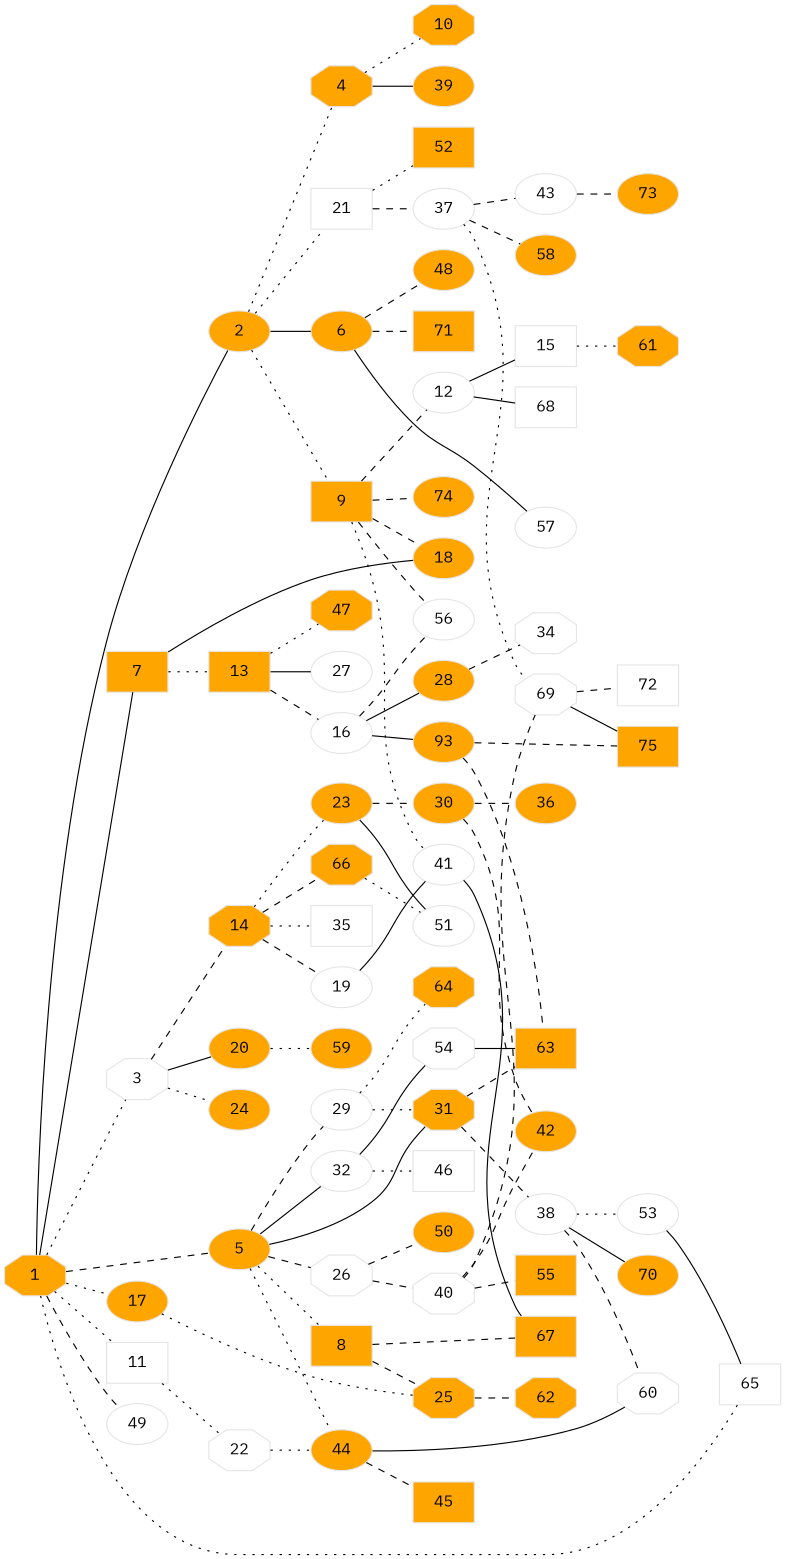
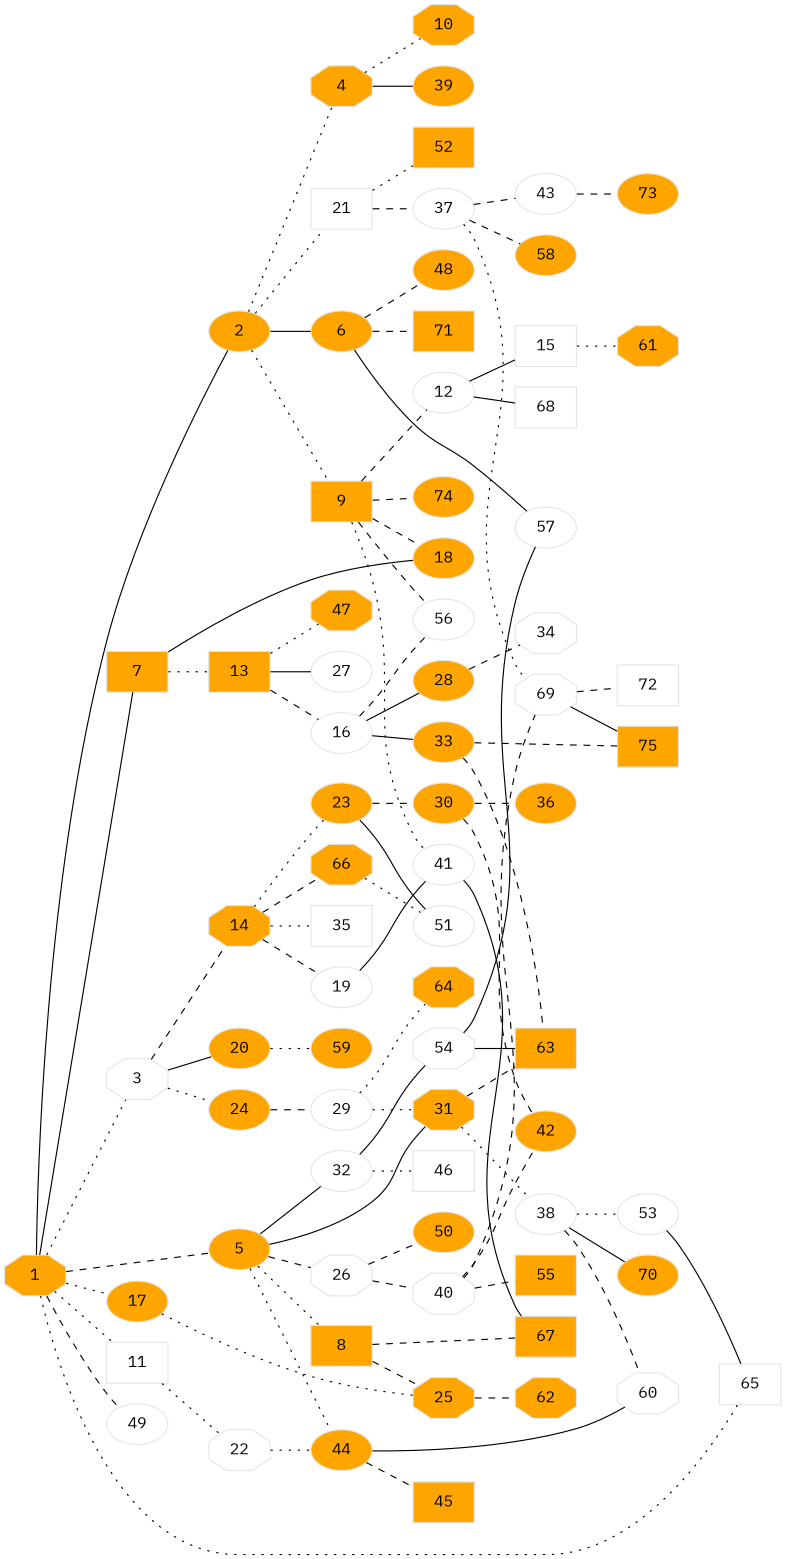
node "93": label "93" -> "33"
edge "57" -- "54": added
edge "31" -- "38": style dashed -> dotted
edge "29" -- "5": now "29" -- "24"
